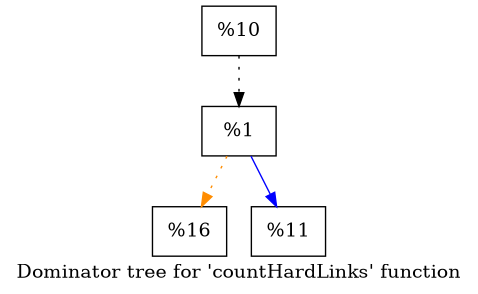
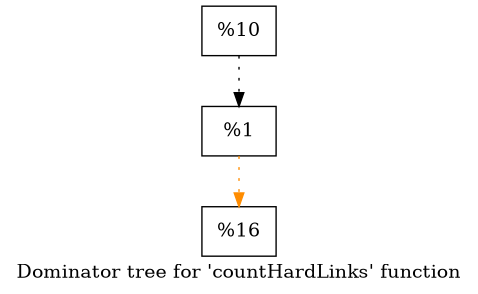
node "%11": removed
